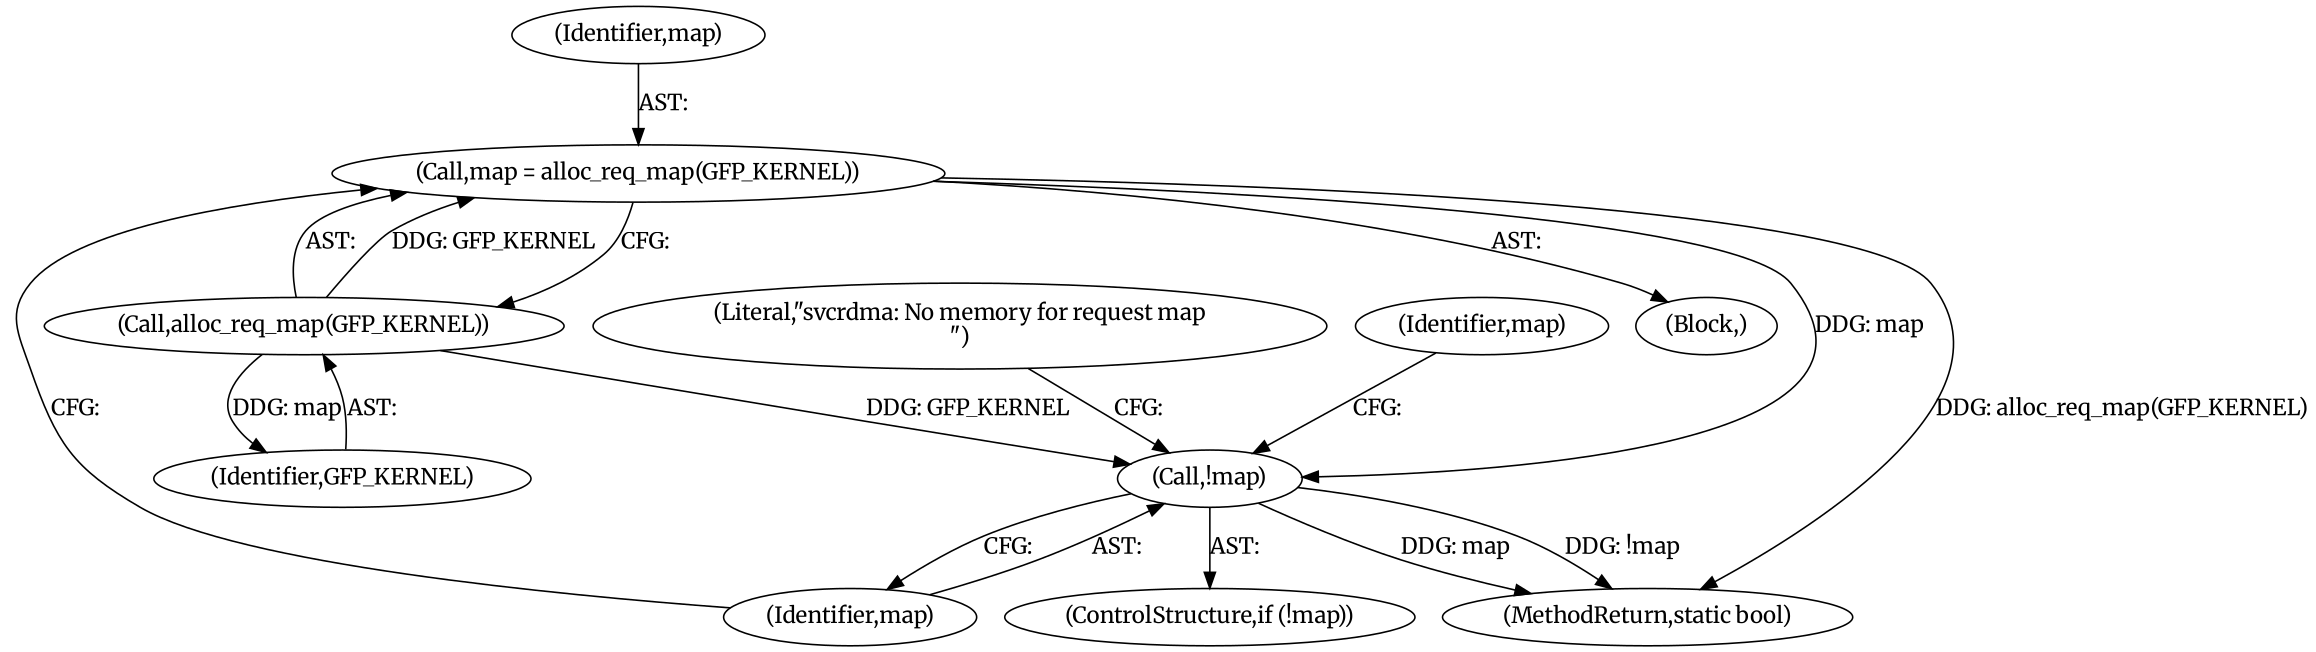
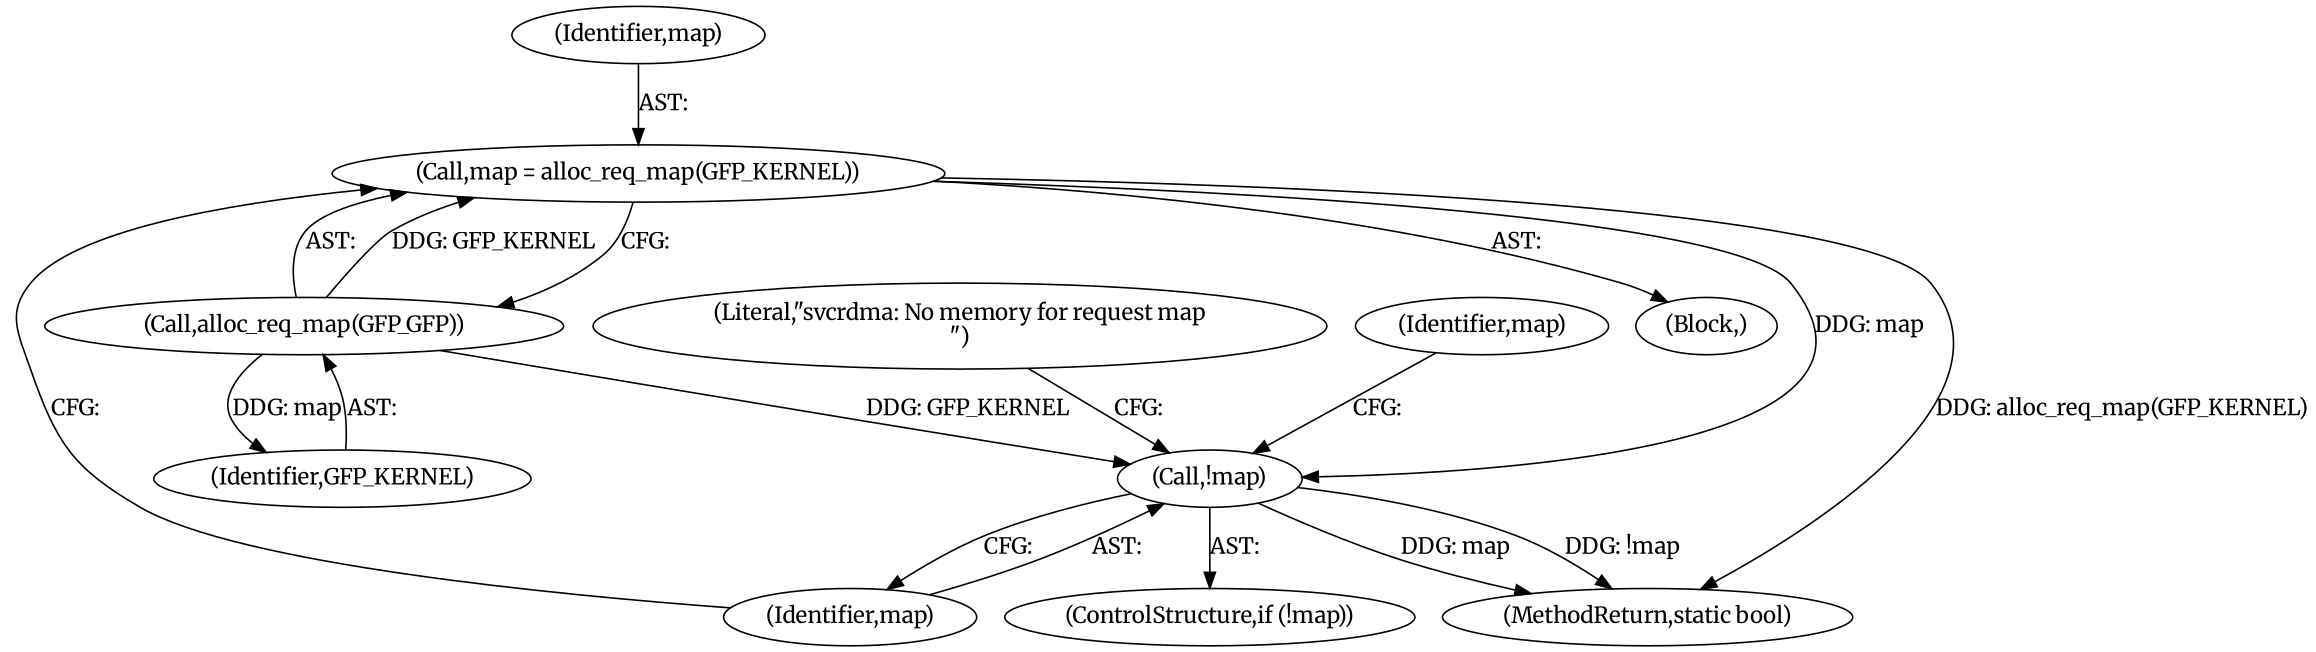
node "(Call,alloc_req_map(GFP_KERNEL))": label "(Call,alloc_req_map(GFP_KERNEL))" -> "(Call,alloc_req_map(GFP_GFP))"
